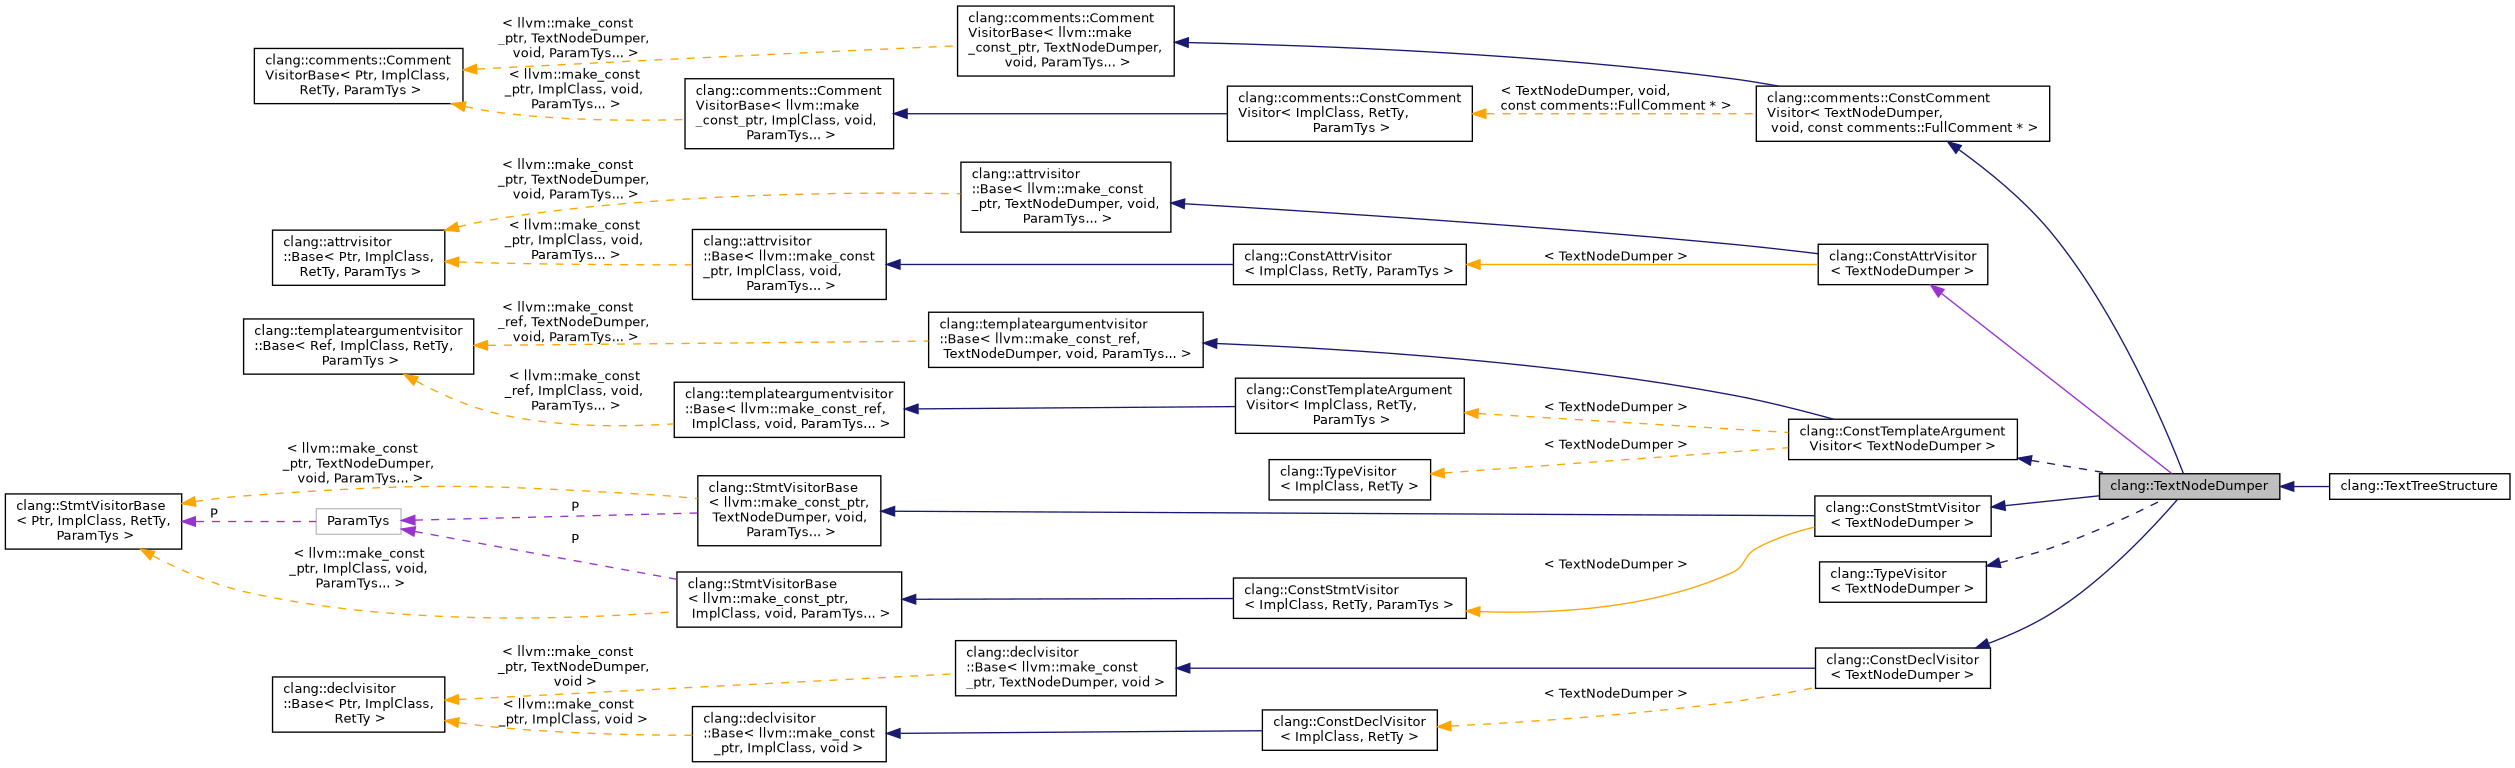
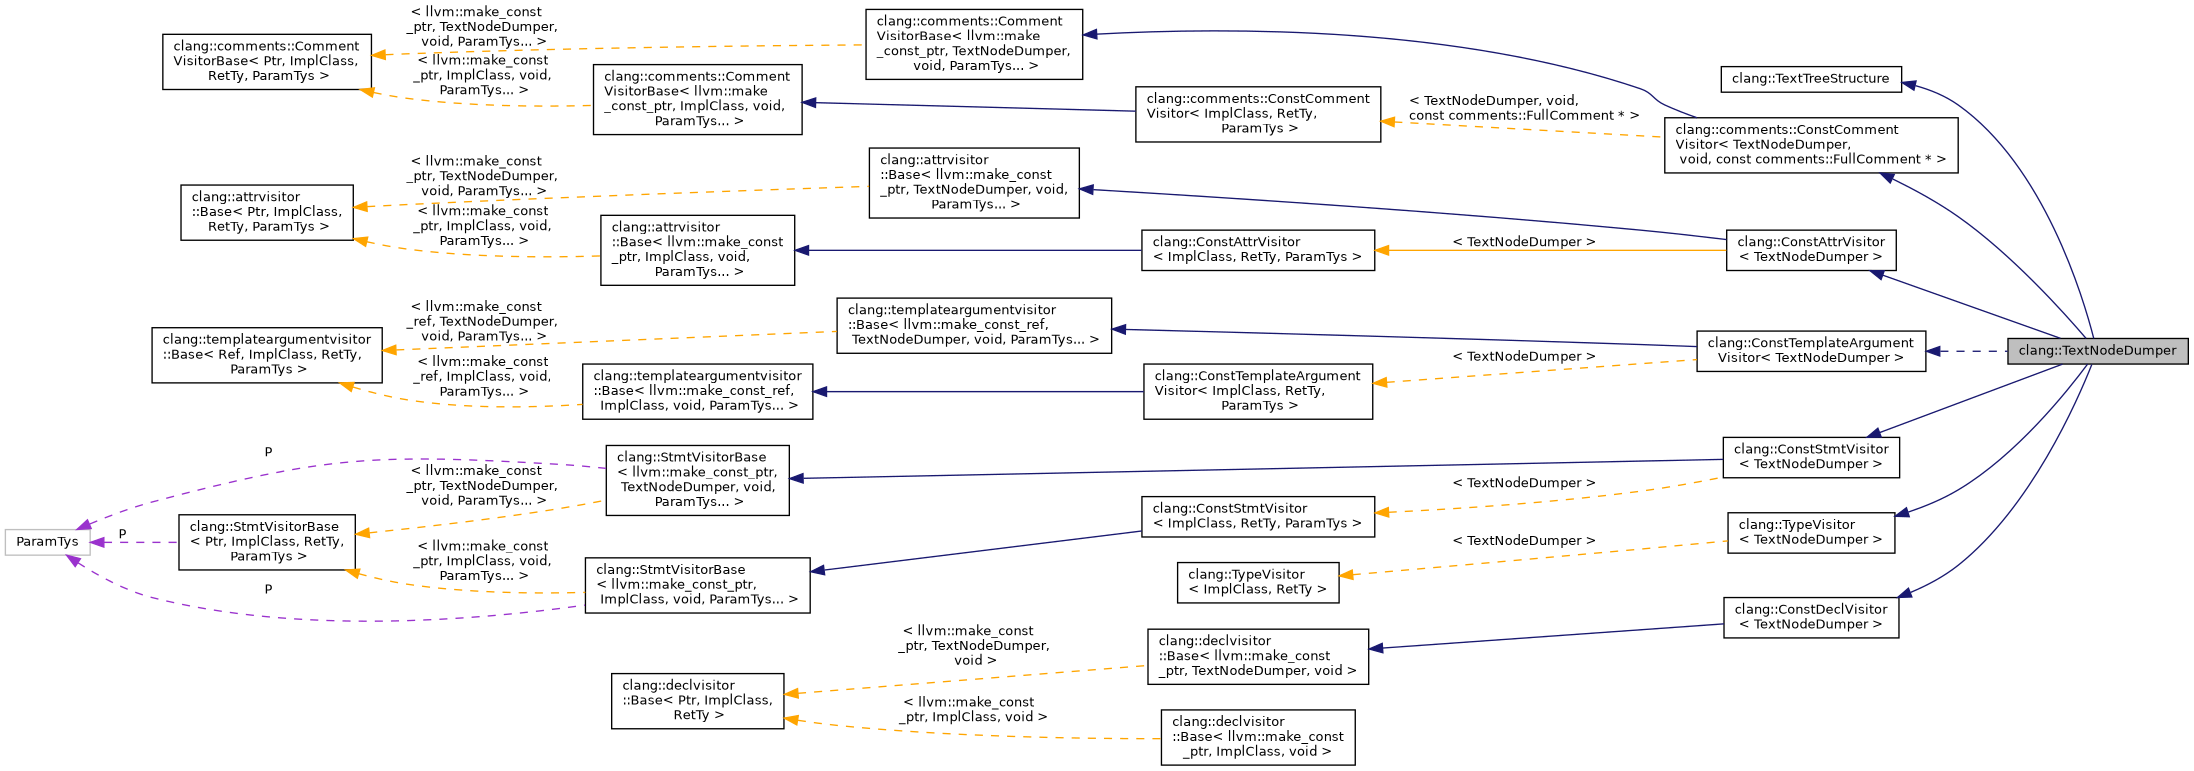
edge "clang::TextNodeDumper" -> "clang::ConstAttrVisitor < TextNodeDumper >": color darkorchid3 -> midnightblue
edge "clang::ConstTemplateArgument Visitor< TextNodeDumper >" -> "clang::TypeVisitor < ImplClass, RetTy >": now "clang::TypeVisitor < TextNodeDumper >" -> "clang::TypeVisitor < ImplClass, RetTy >"
edge "clang::TextTreeStructure" -> "clang::TextNodeDumper": reversed
edge "ParamTys" -> "clang::StmtVisitorBase < Ptr, ImplClass, RetTy, ParamTys >": reversed
edge "clang::TextNodeDumper" -> "clang::TypeVisitor < TextNodeDumper >": style dashed -> solid
edge "clang::ConstStmtVisitor < TextNodeDumper >" -> "clang::ConstStmtVisitor < ImplClass, RetTy, ParamTys >": style solid -> dashed
node "clang::ConstDeclVisitor < ImplClass, RetTy >": removed
